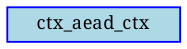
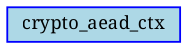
node "ctx_aead_ctx": label "ctx_aead_ctx" -> "crypto_aead_ctx"
